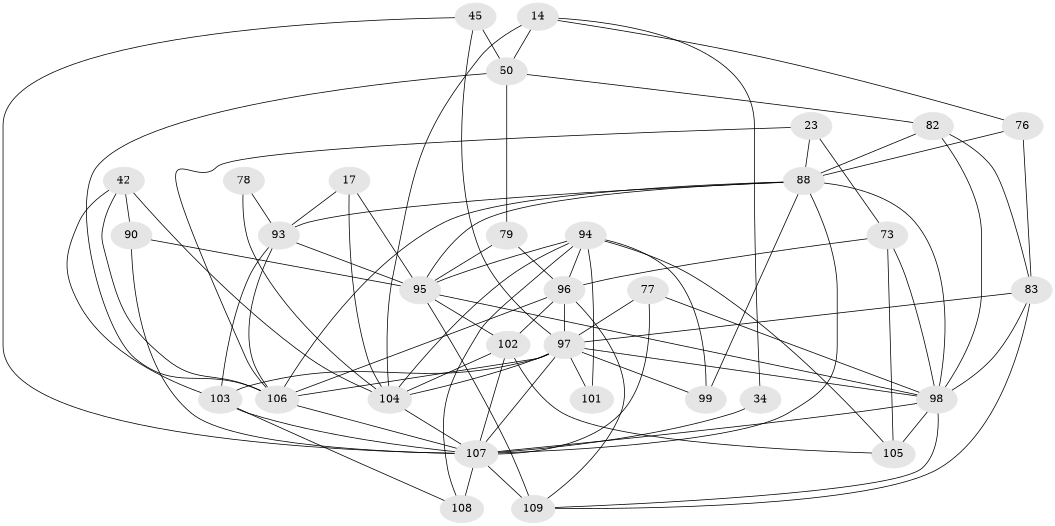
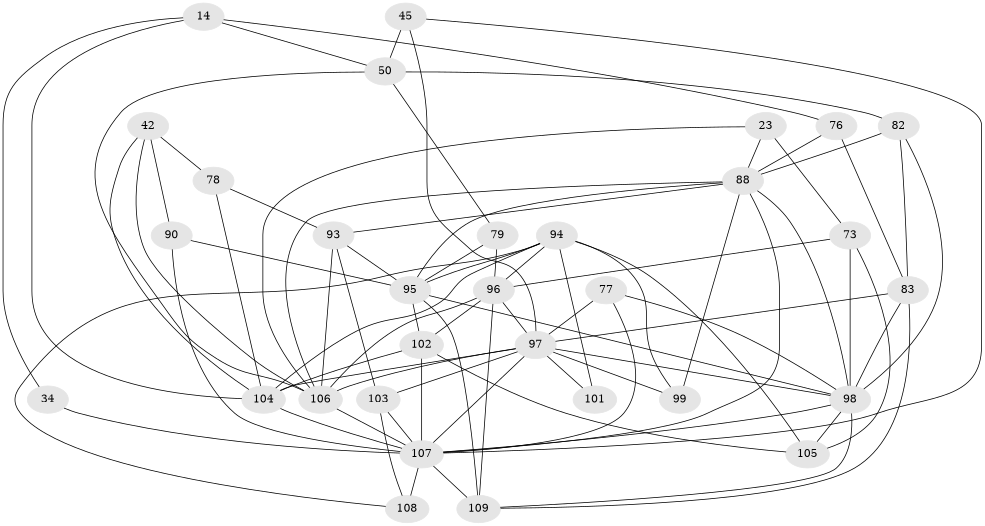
node "17": removed
edge "42" -- "103": now "42" -- "78"
